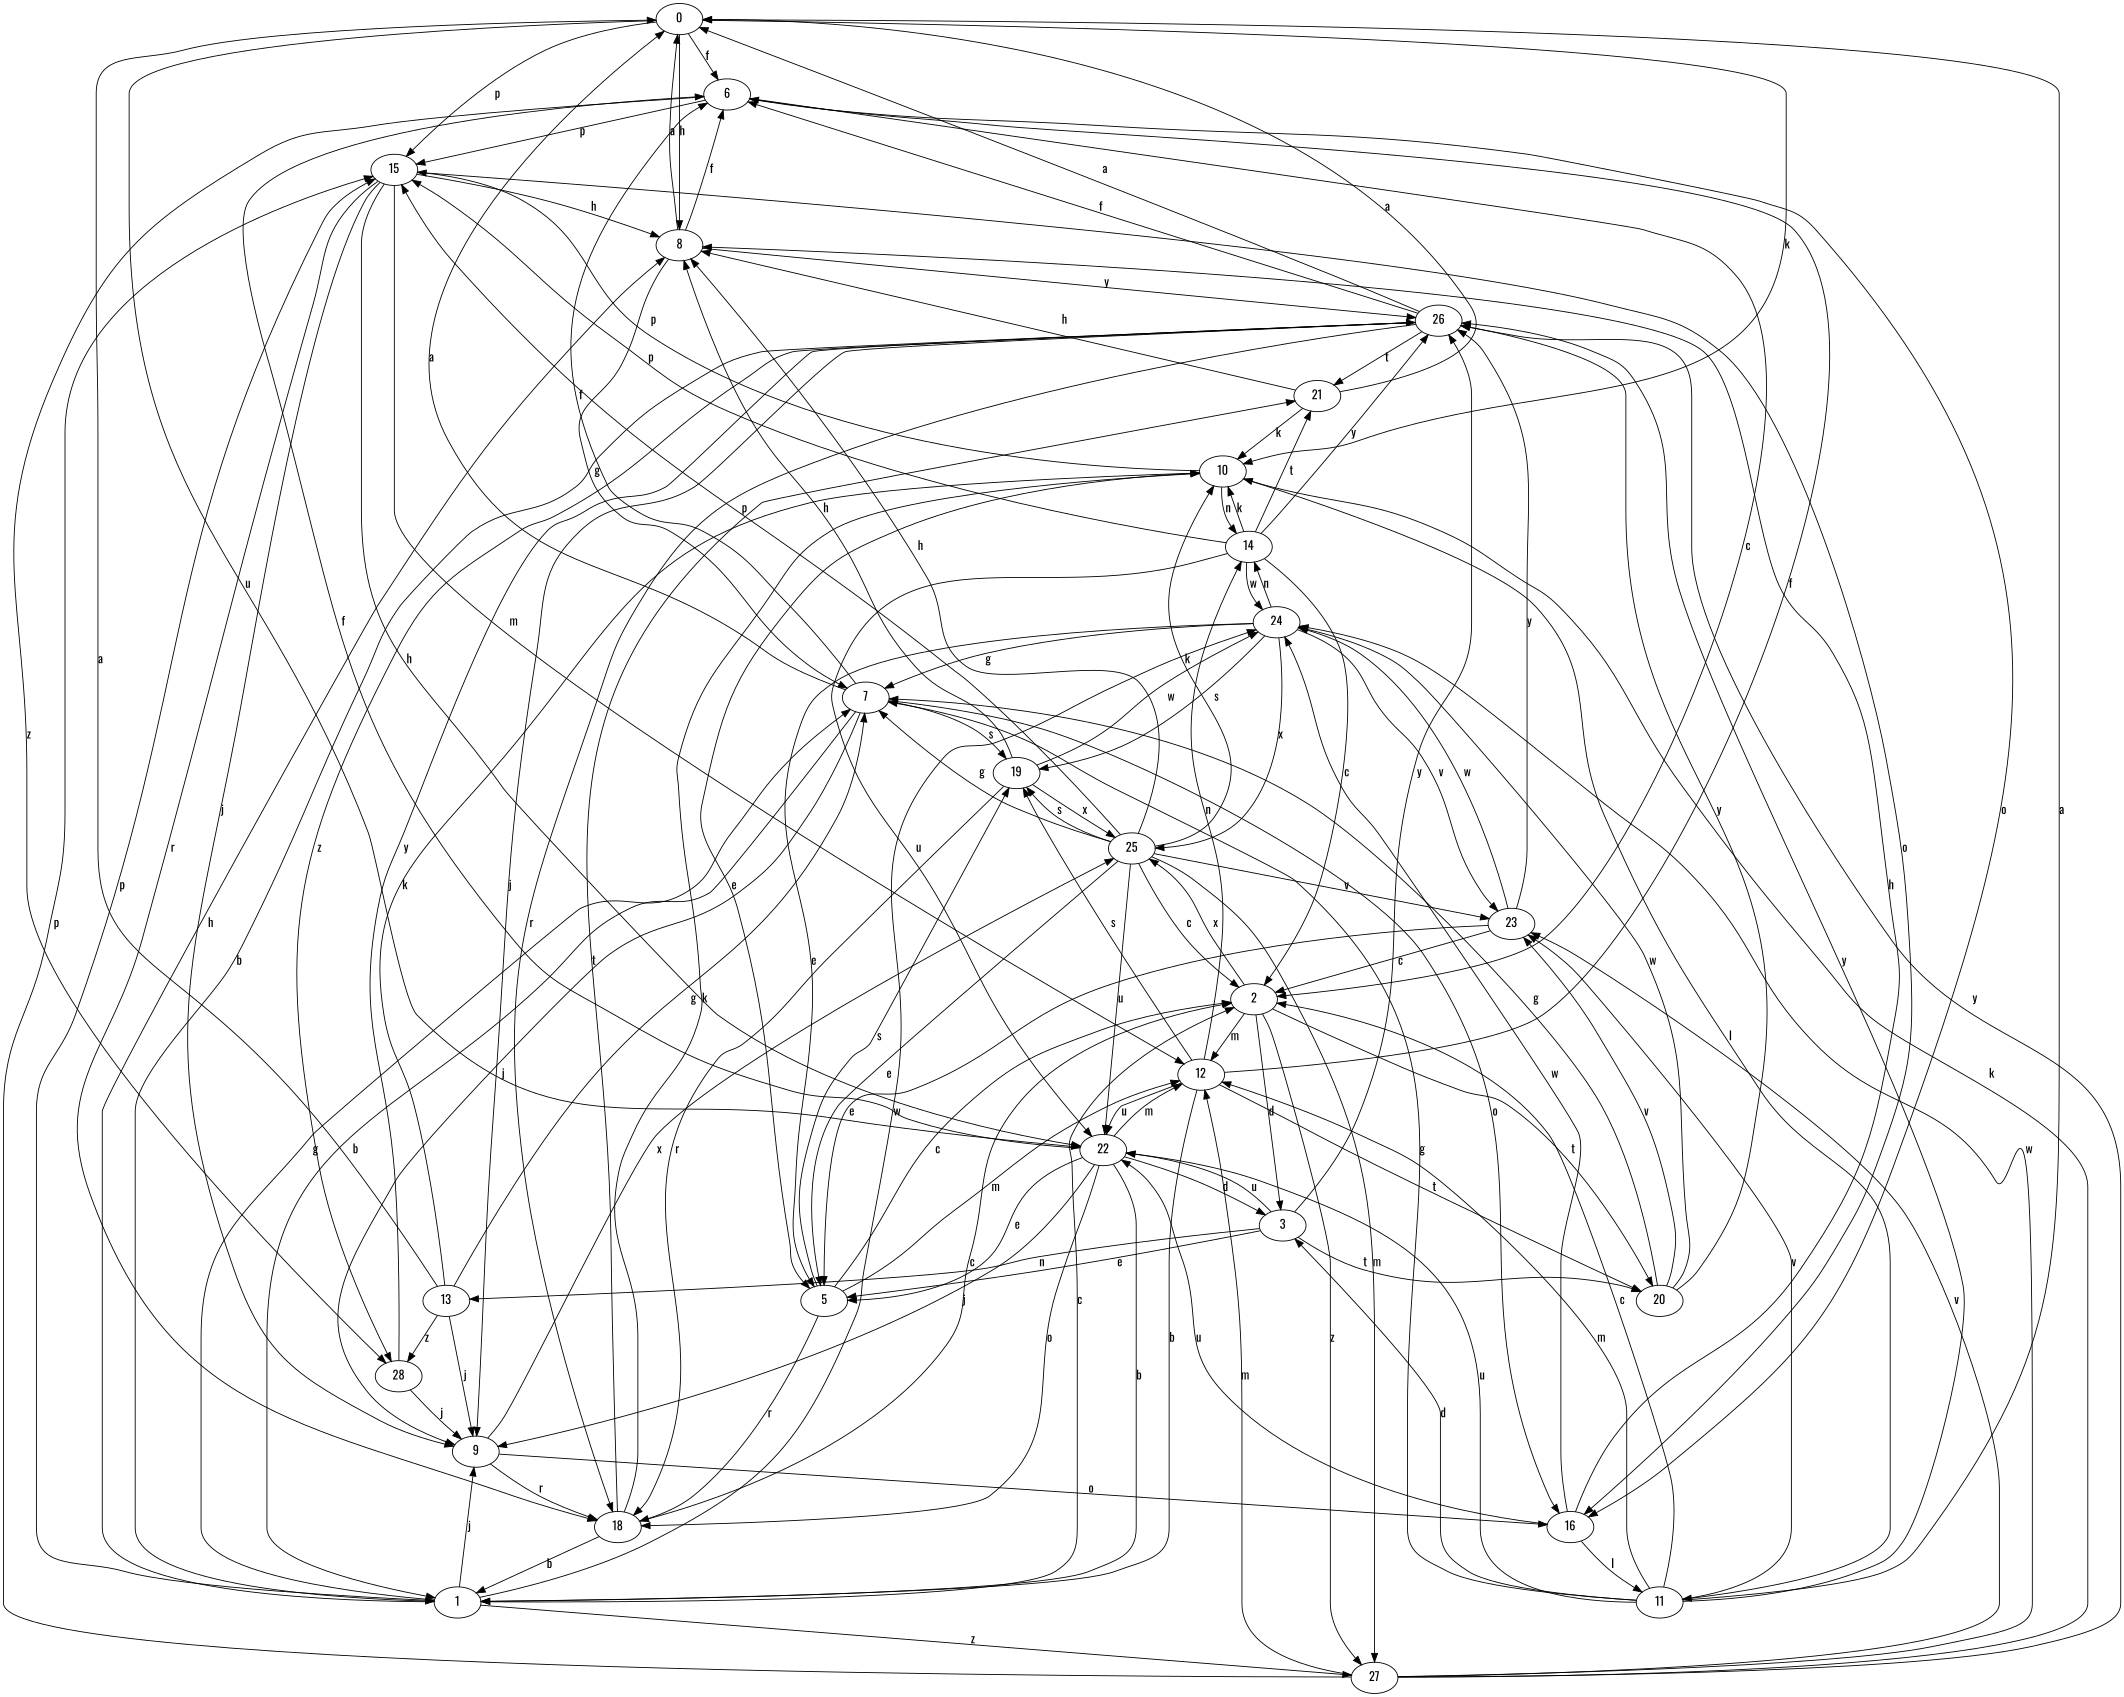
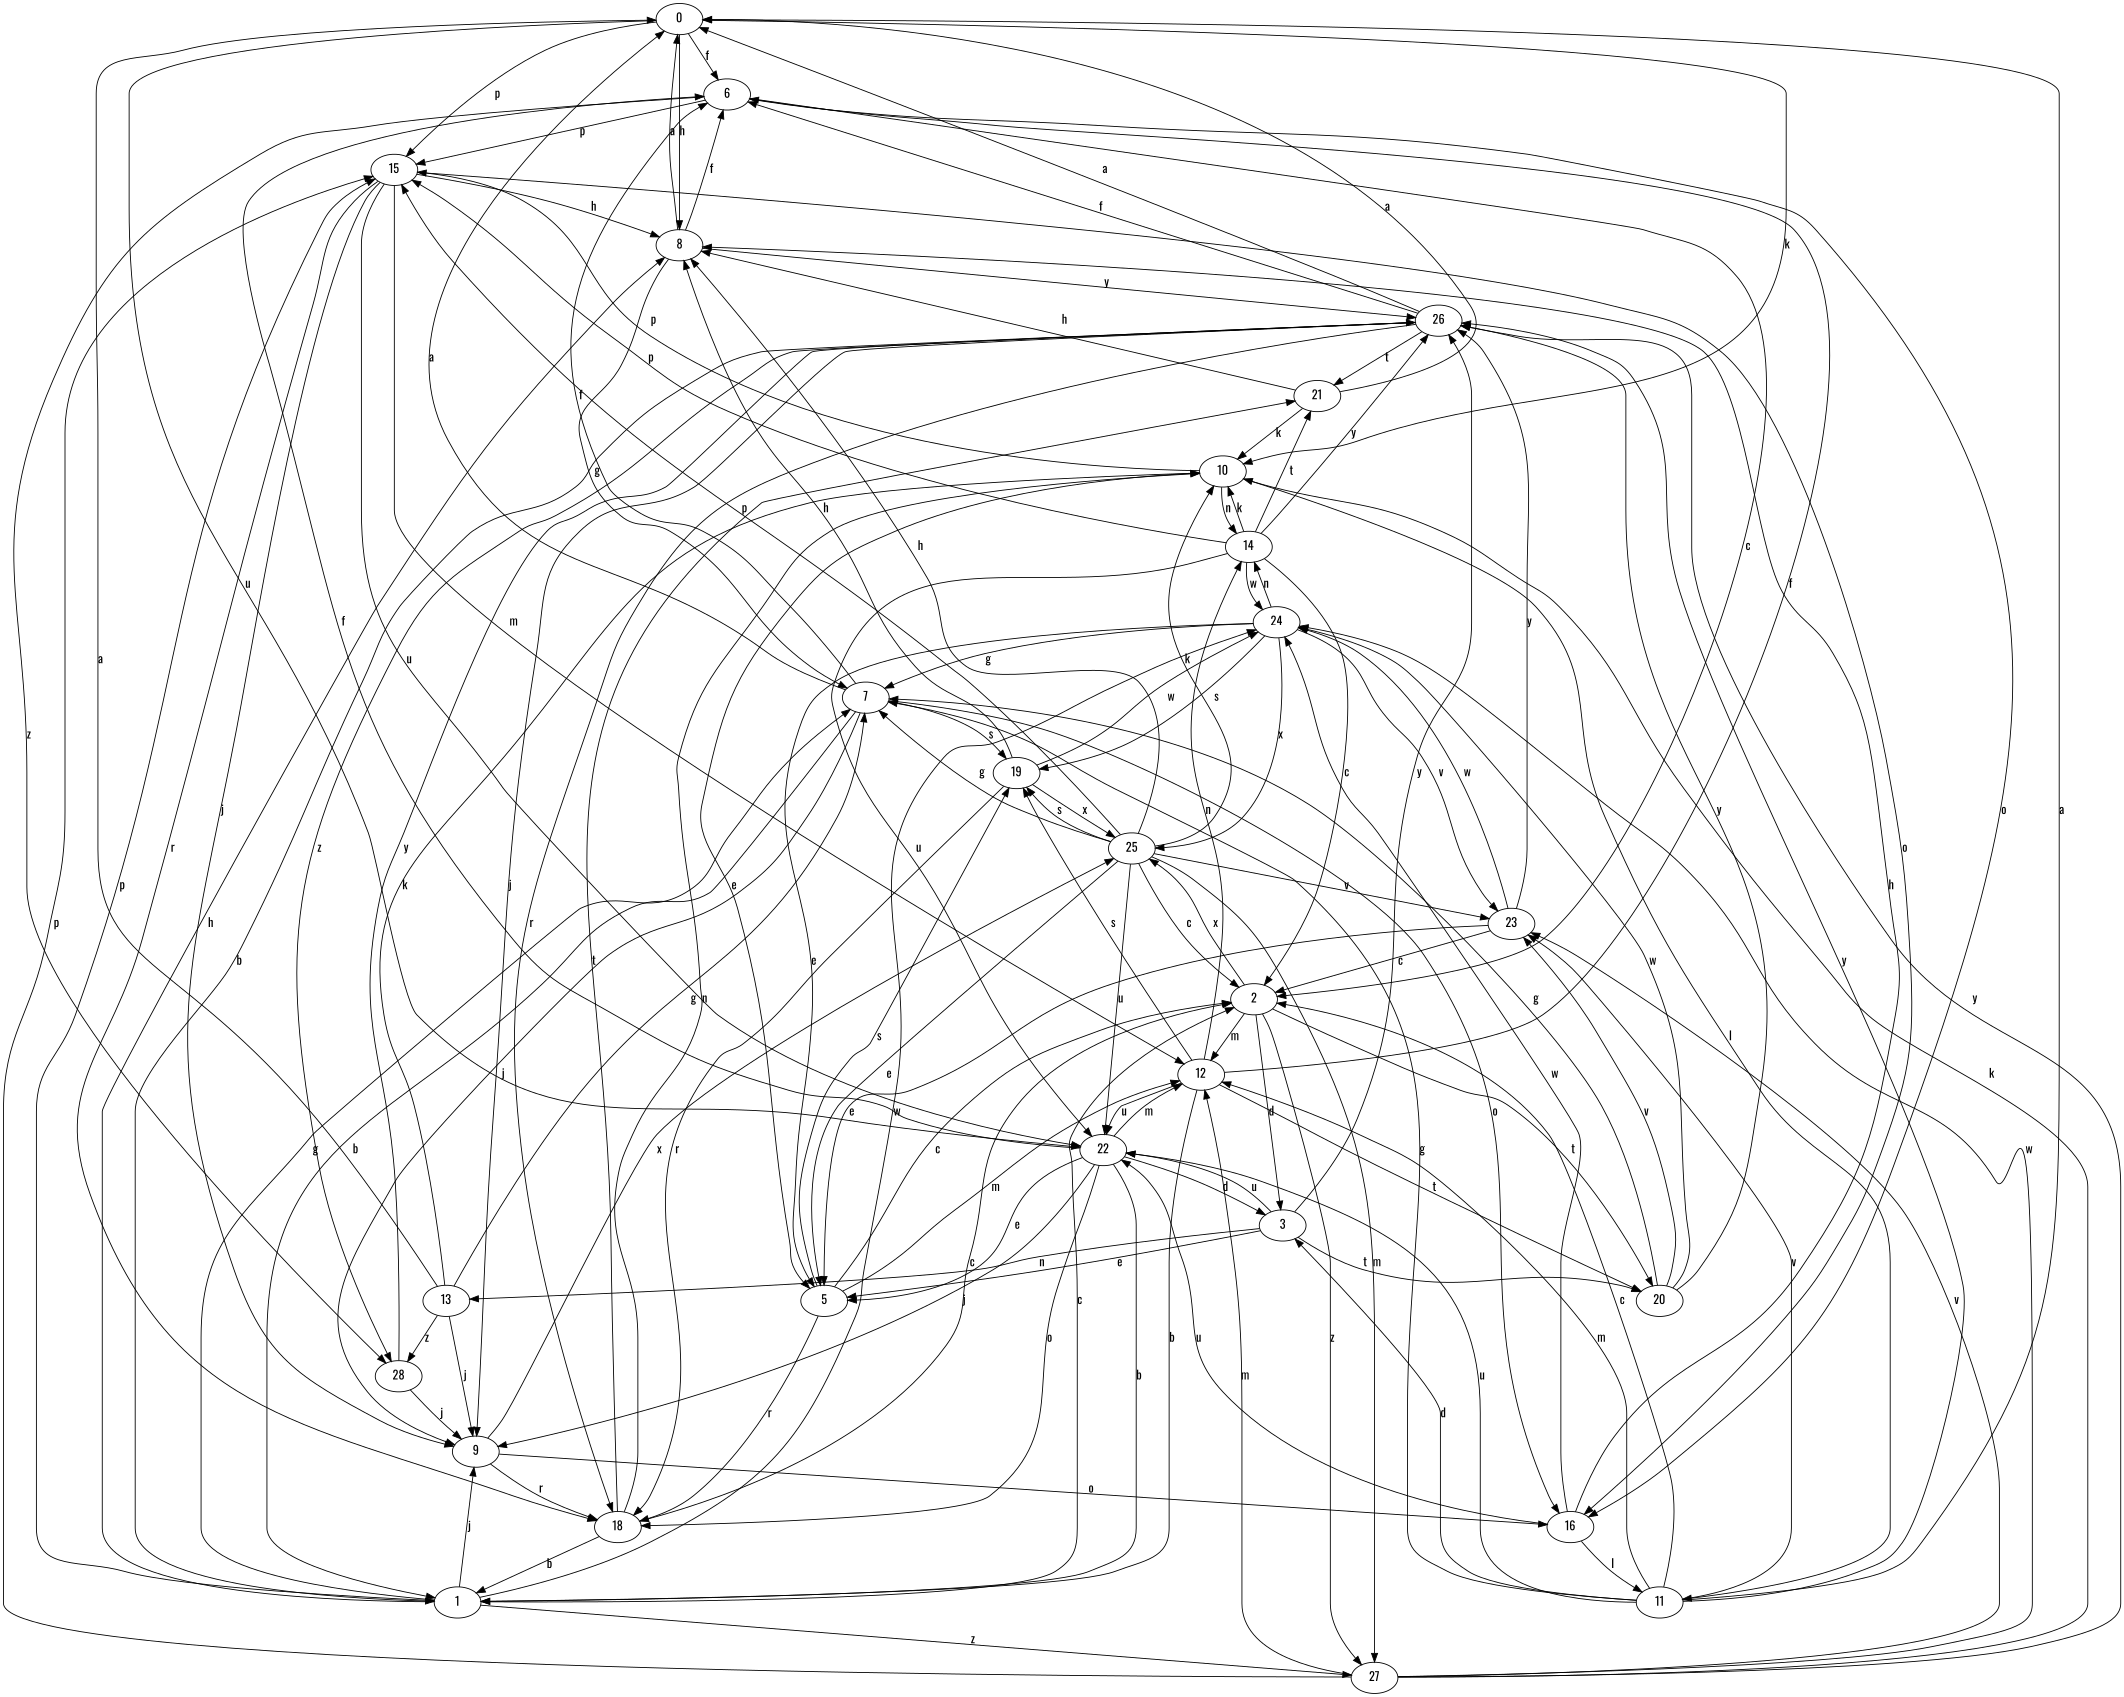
edge "15" -> "22": label "h" -> "u"
edge "18" -> "10": label "k" -> "n"
